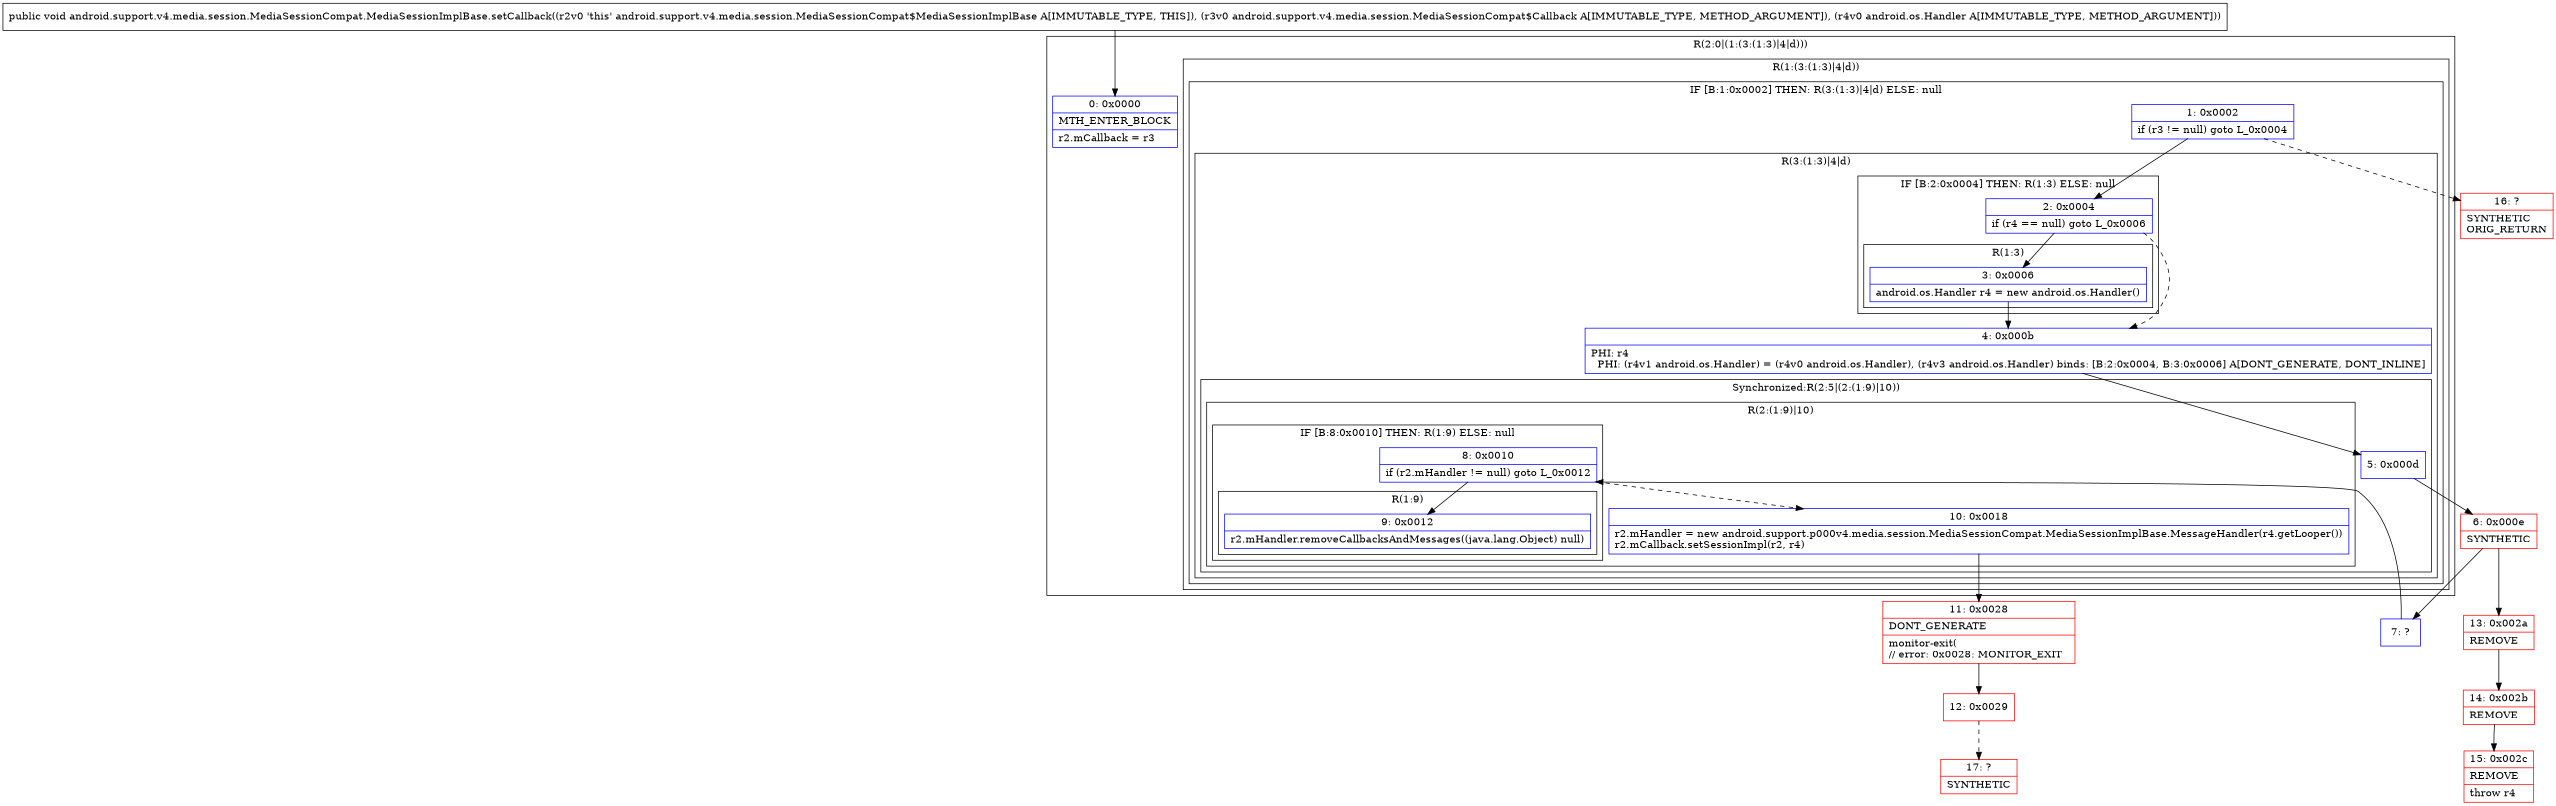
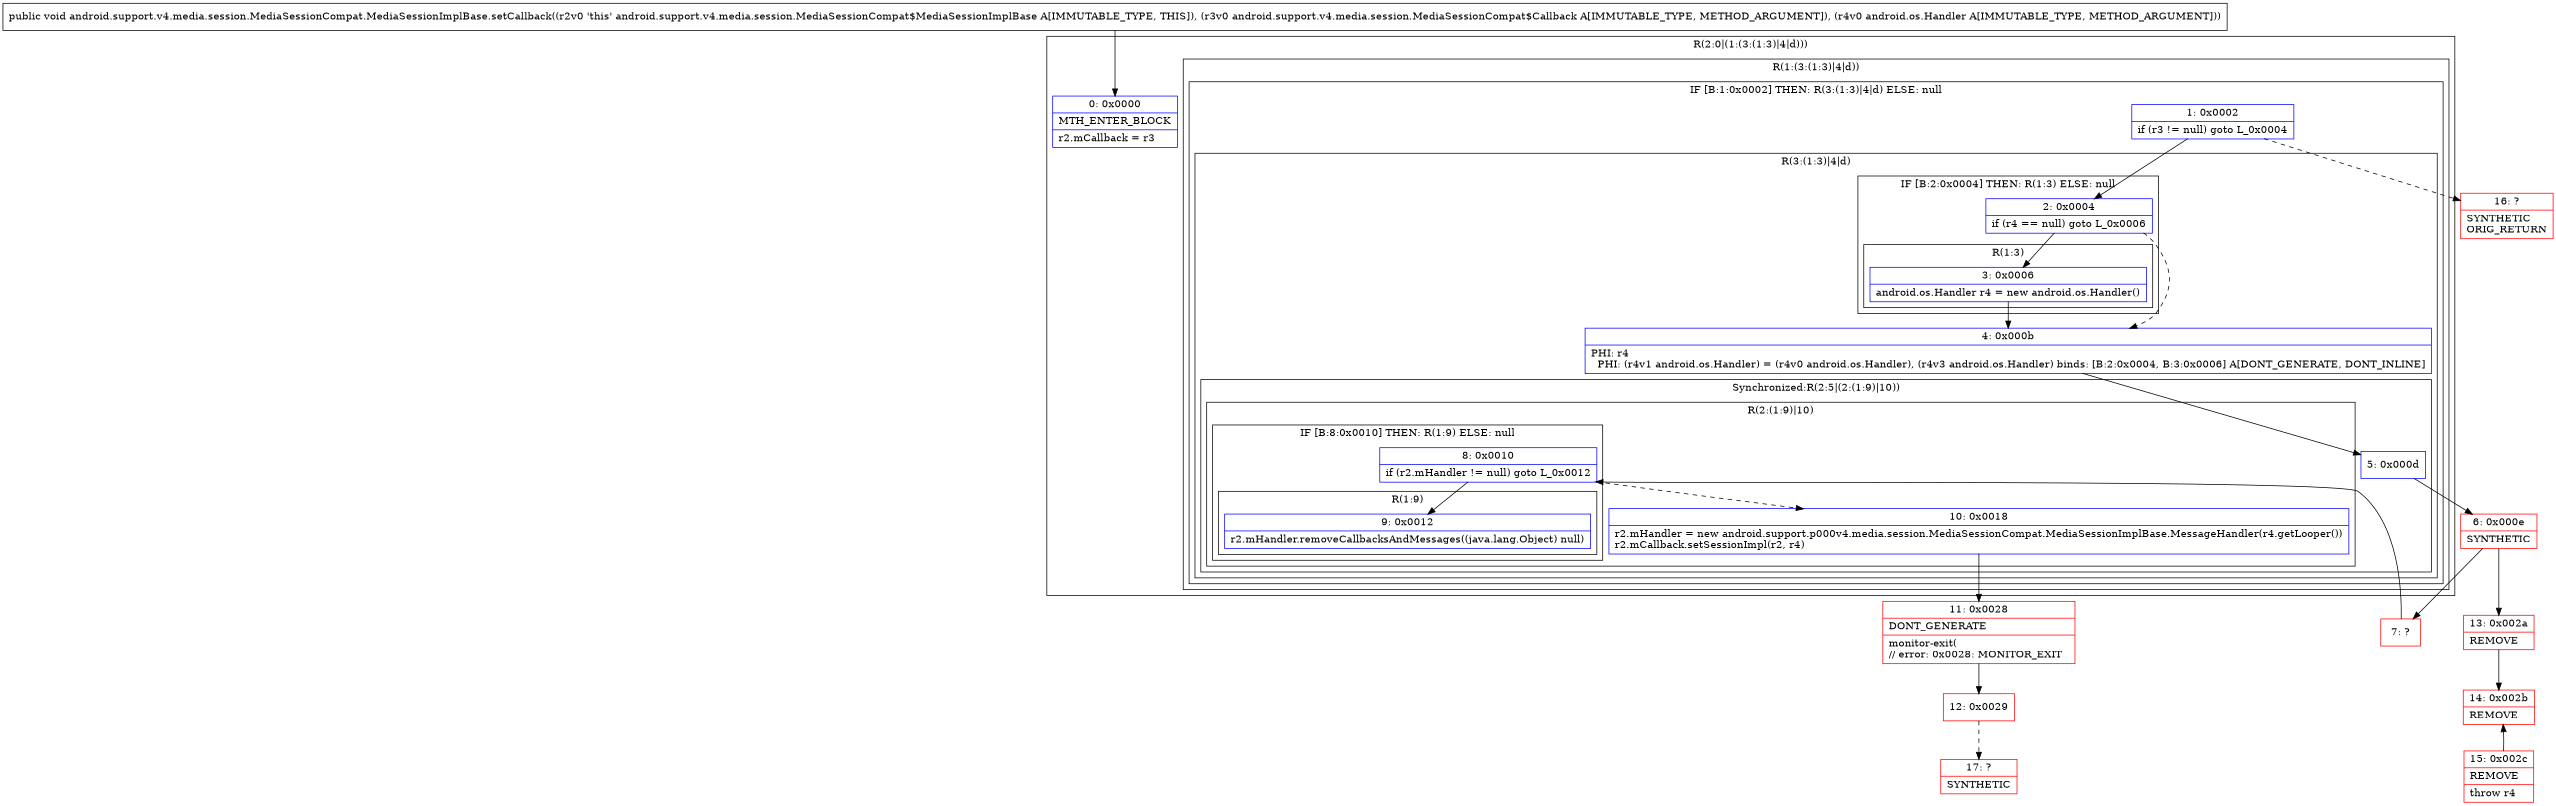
node "7: ?": color blue -> red
edge "14: 0x002b" -> "15: 0x002c": reversed
